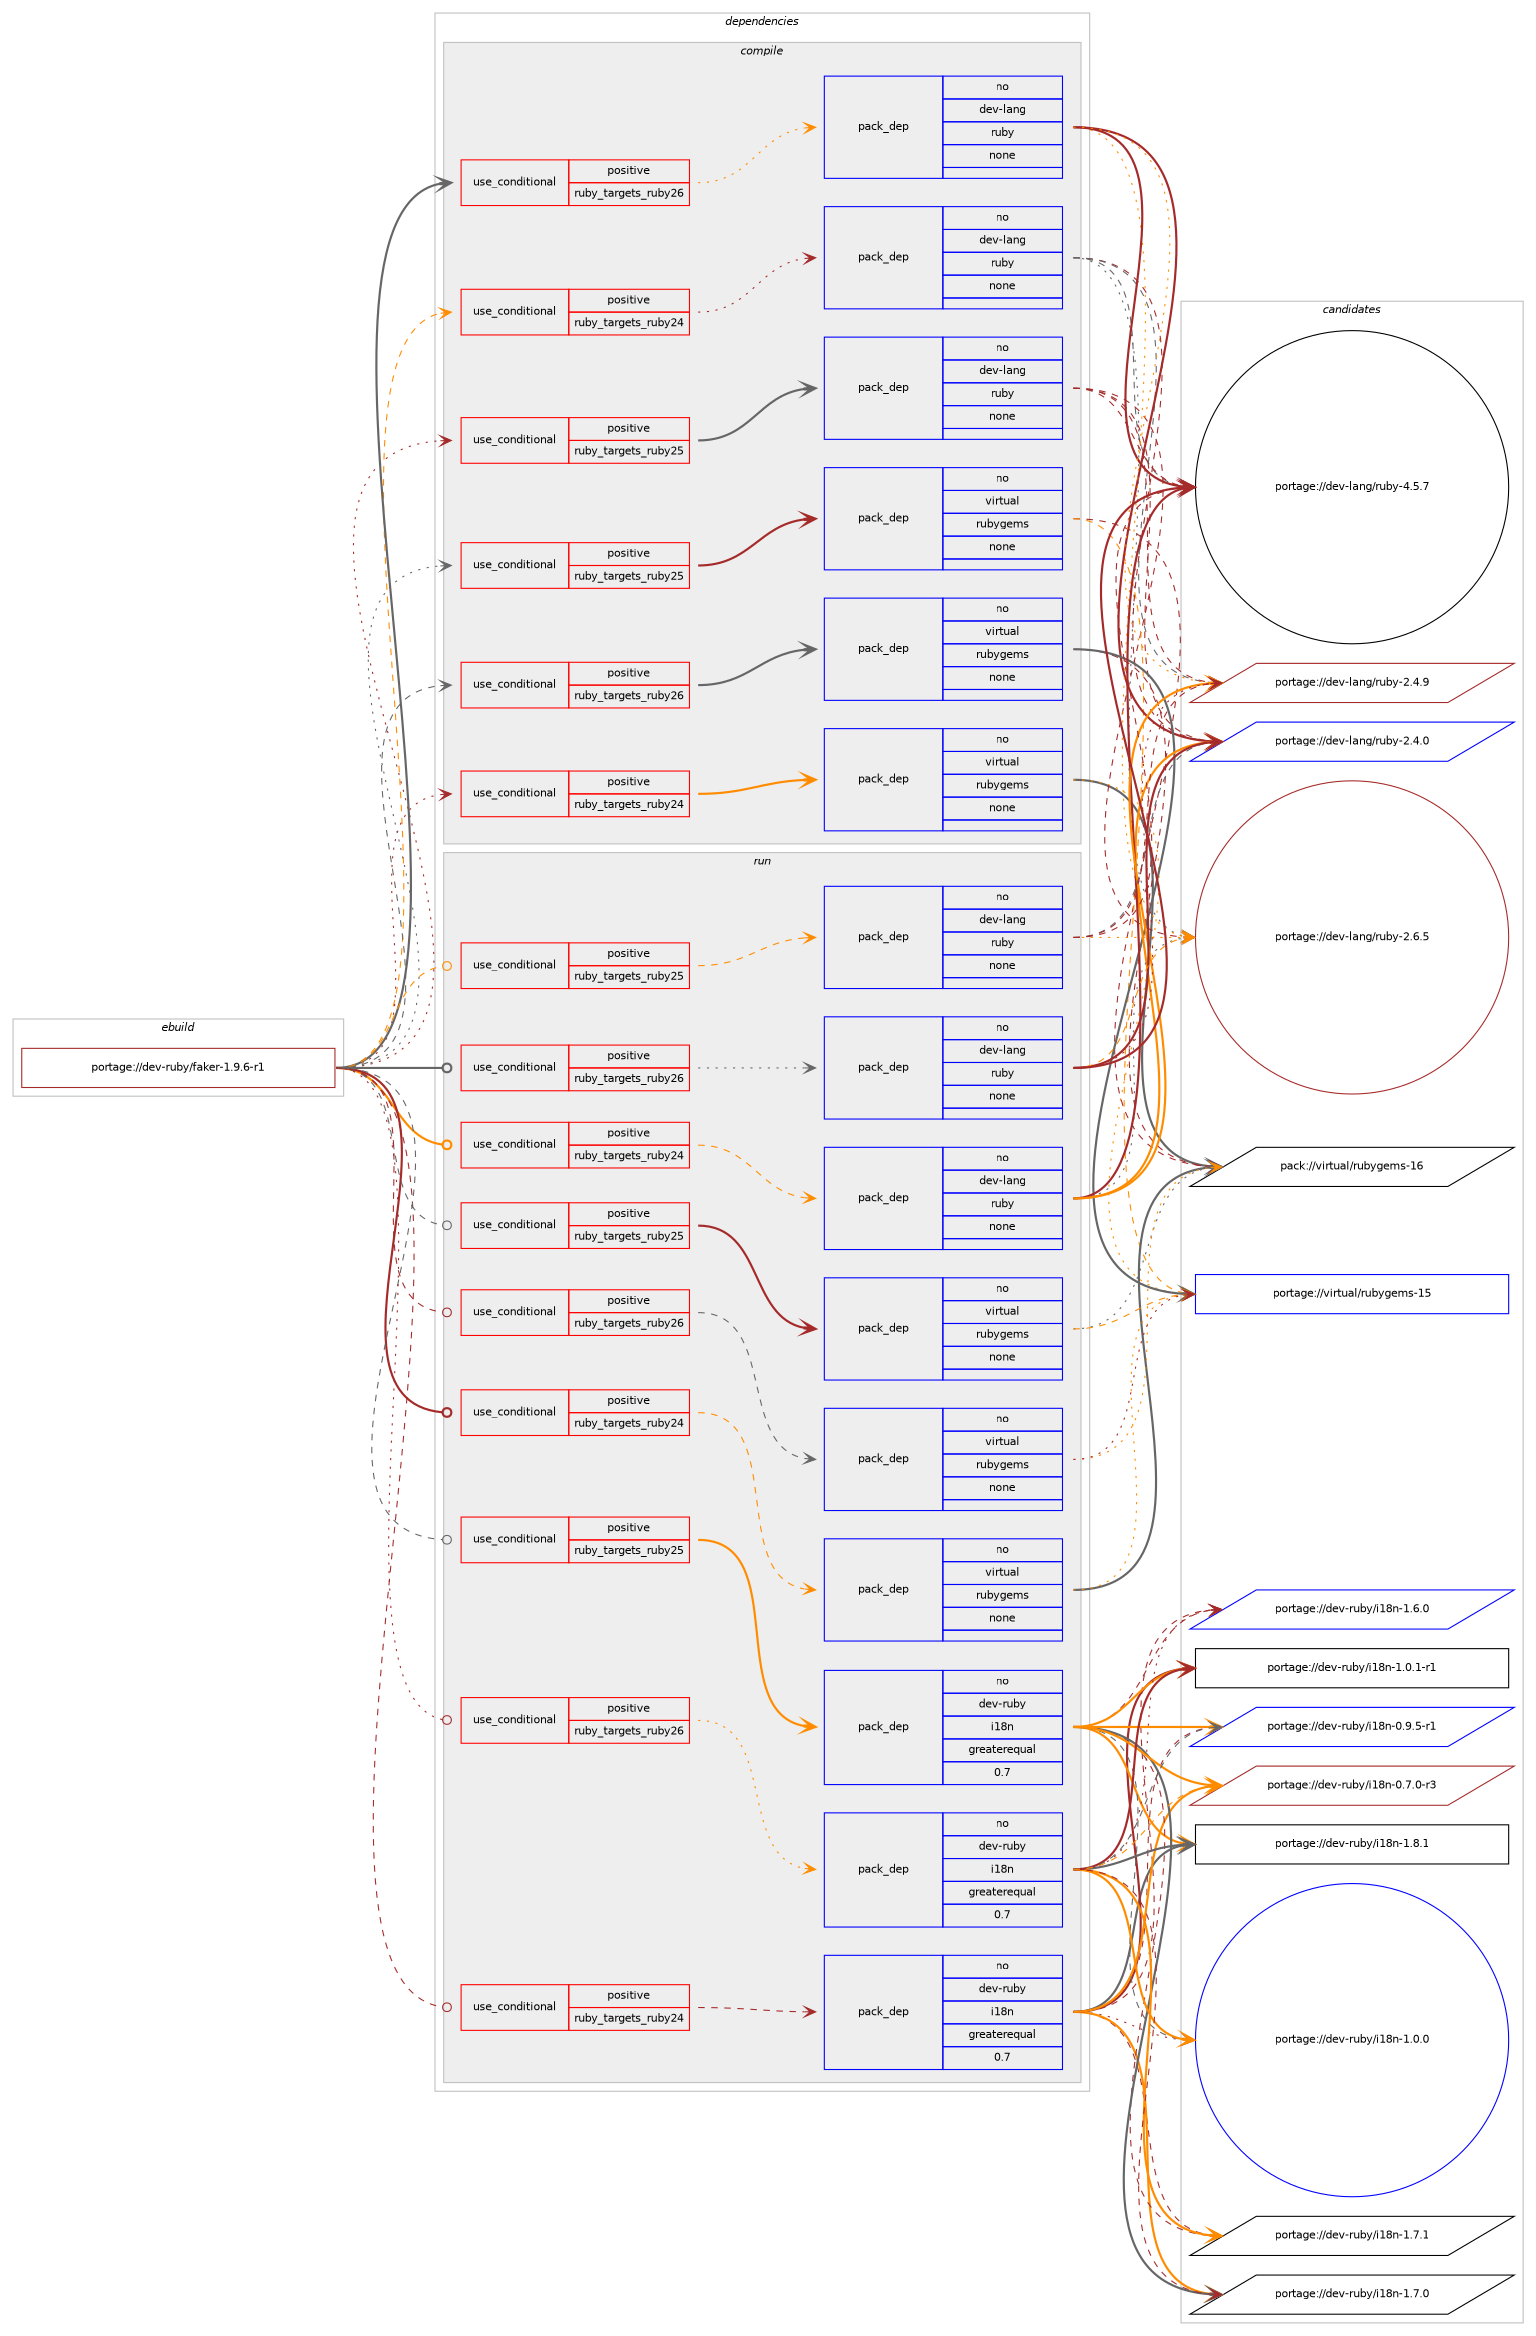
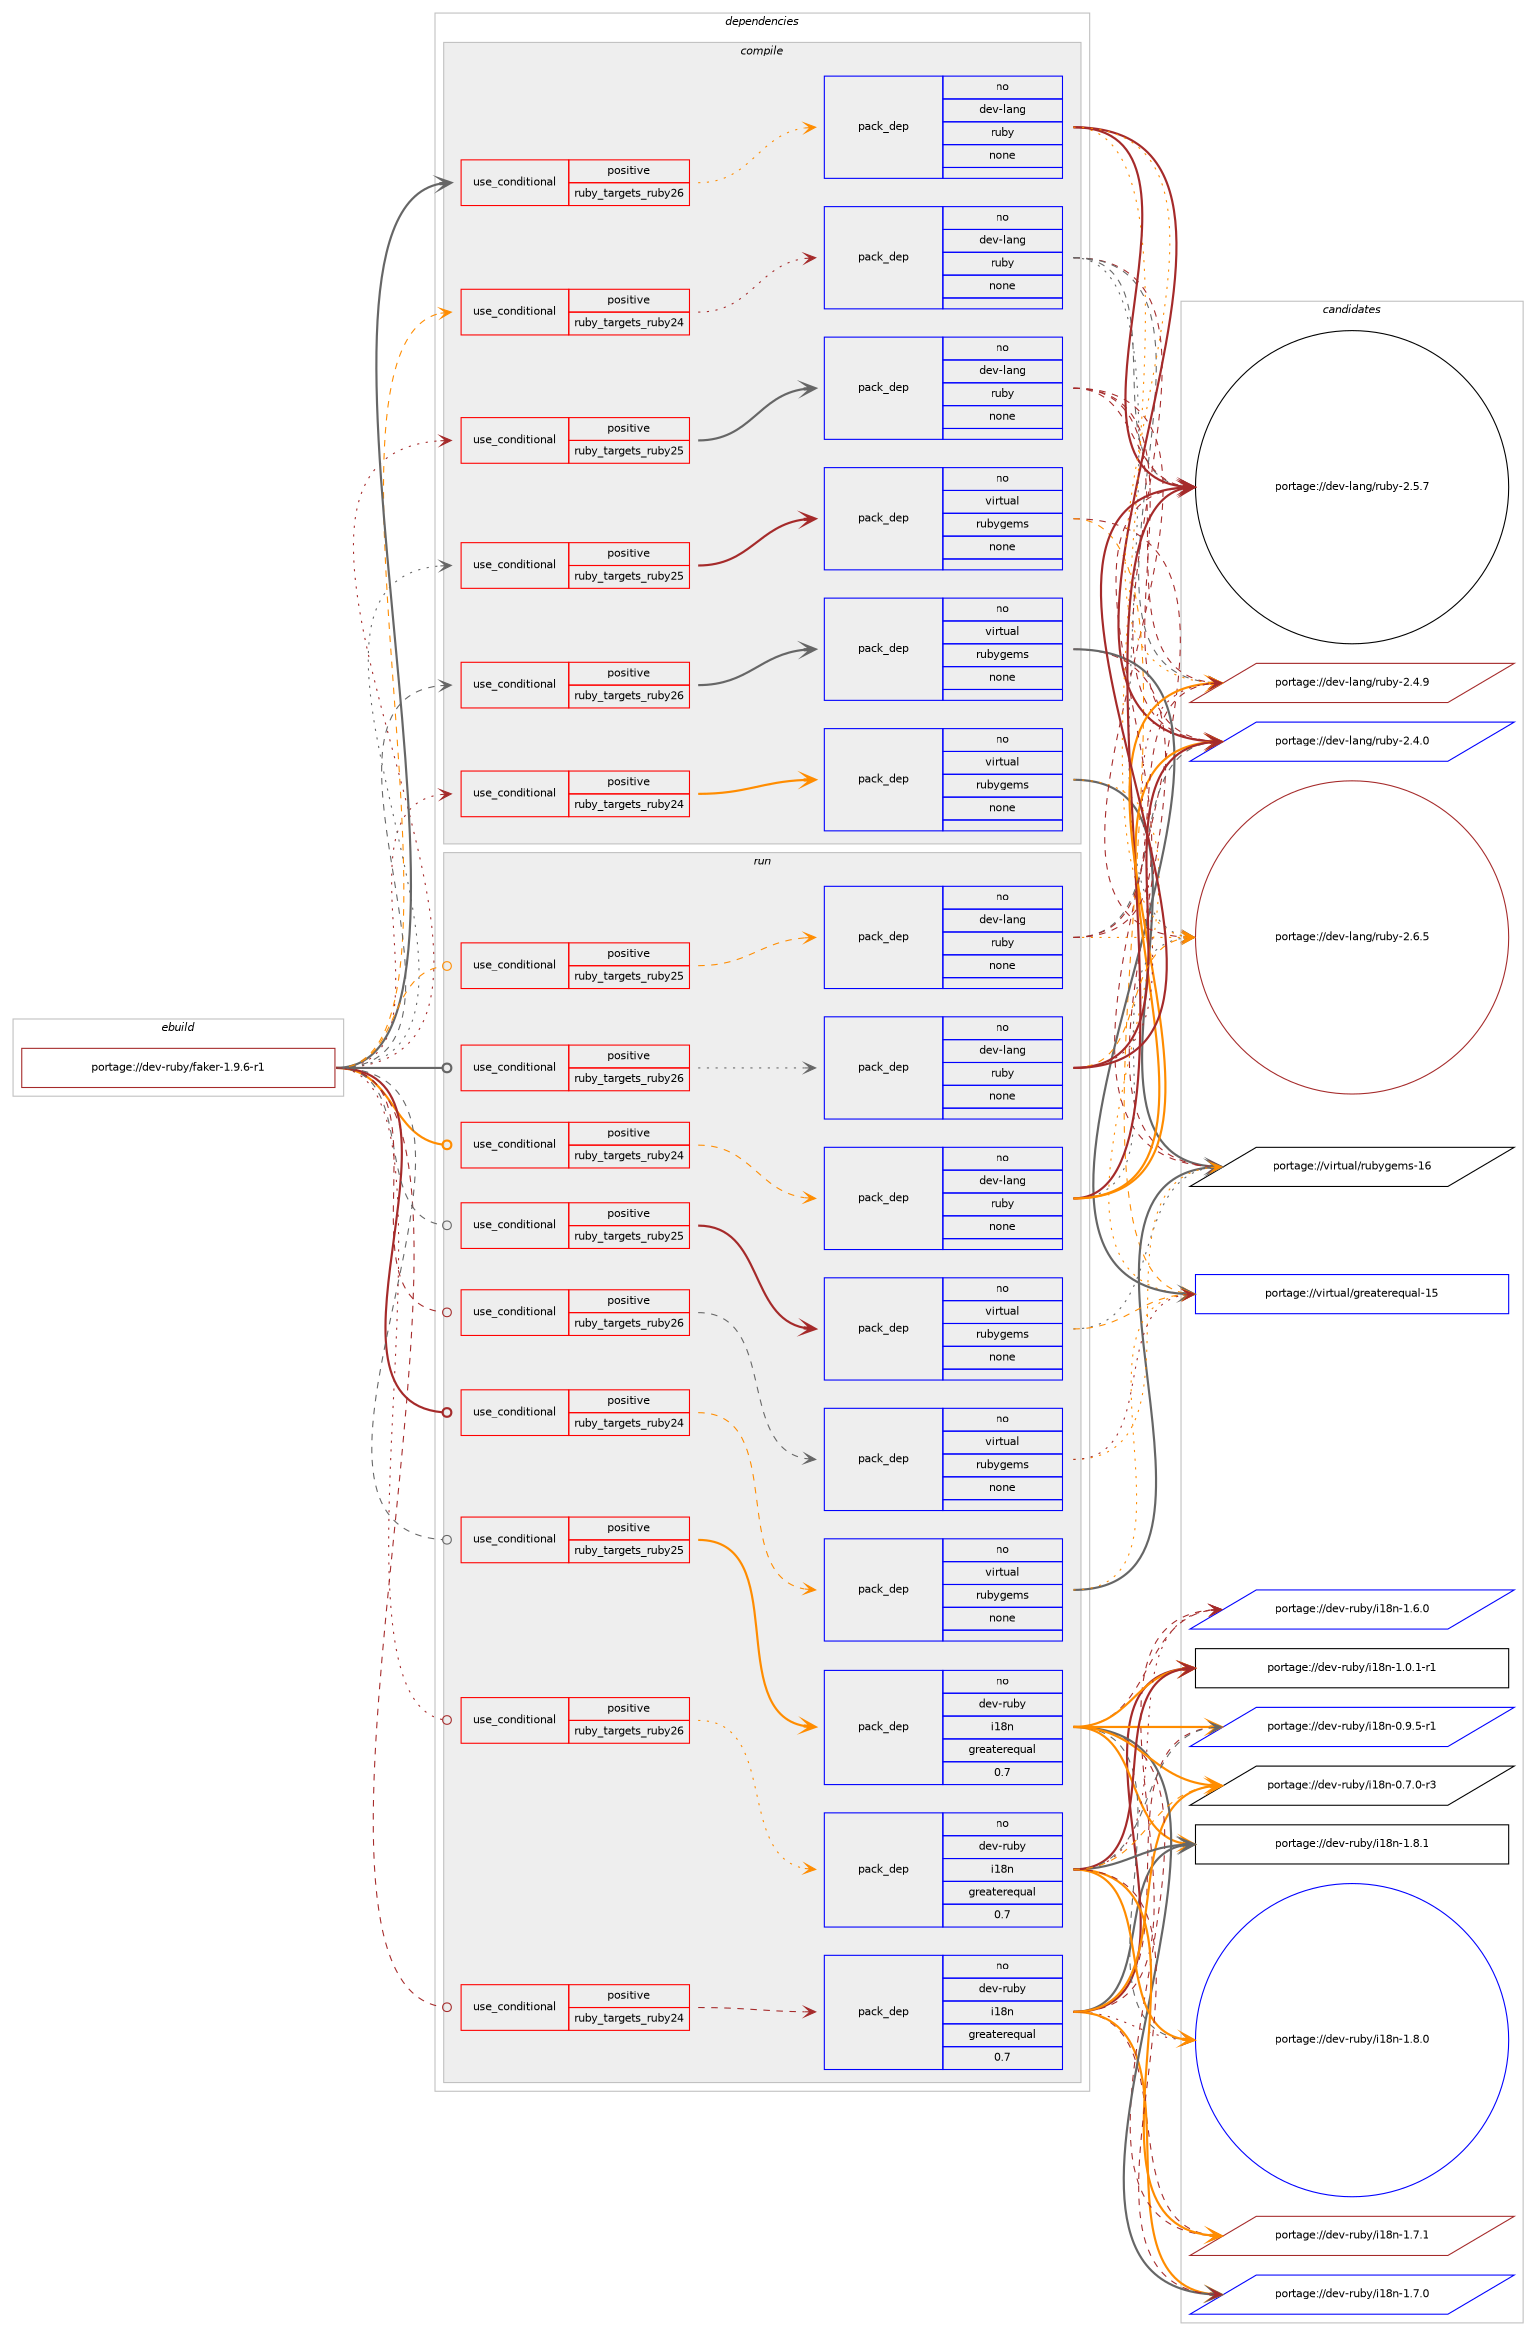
node "portage://dev-lang/ruby-4.5.7": label "portage://dev-lang/ruby-4.5.7" -> "portage://dev-lang/ruby-2.5.7"
node "pack://virtual/rubygems-16": label "pack://virtual/rubygems-16" -> "portage://virtual/rubygems-16"
node "portage://virtual/rubygems-15": label "portage://virtual/rubygems-15" -> "portage://virtual/greaterequal-15"
node "portage://dev-ruby/i18n-0.7.0-r3": color brown -> black
node "portage://dev-ruby/i18n-1.0.0": label "portage://dev-ruby/i18n-1.0.0" -> "portage://dev-ruby/i18n-1.8.0"
node "portage://dev-ruby/i18n-1.7.1": color black -> brown
node "portage://dev-ruby/i18n-1.7.0": color black -> blue
